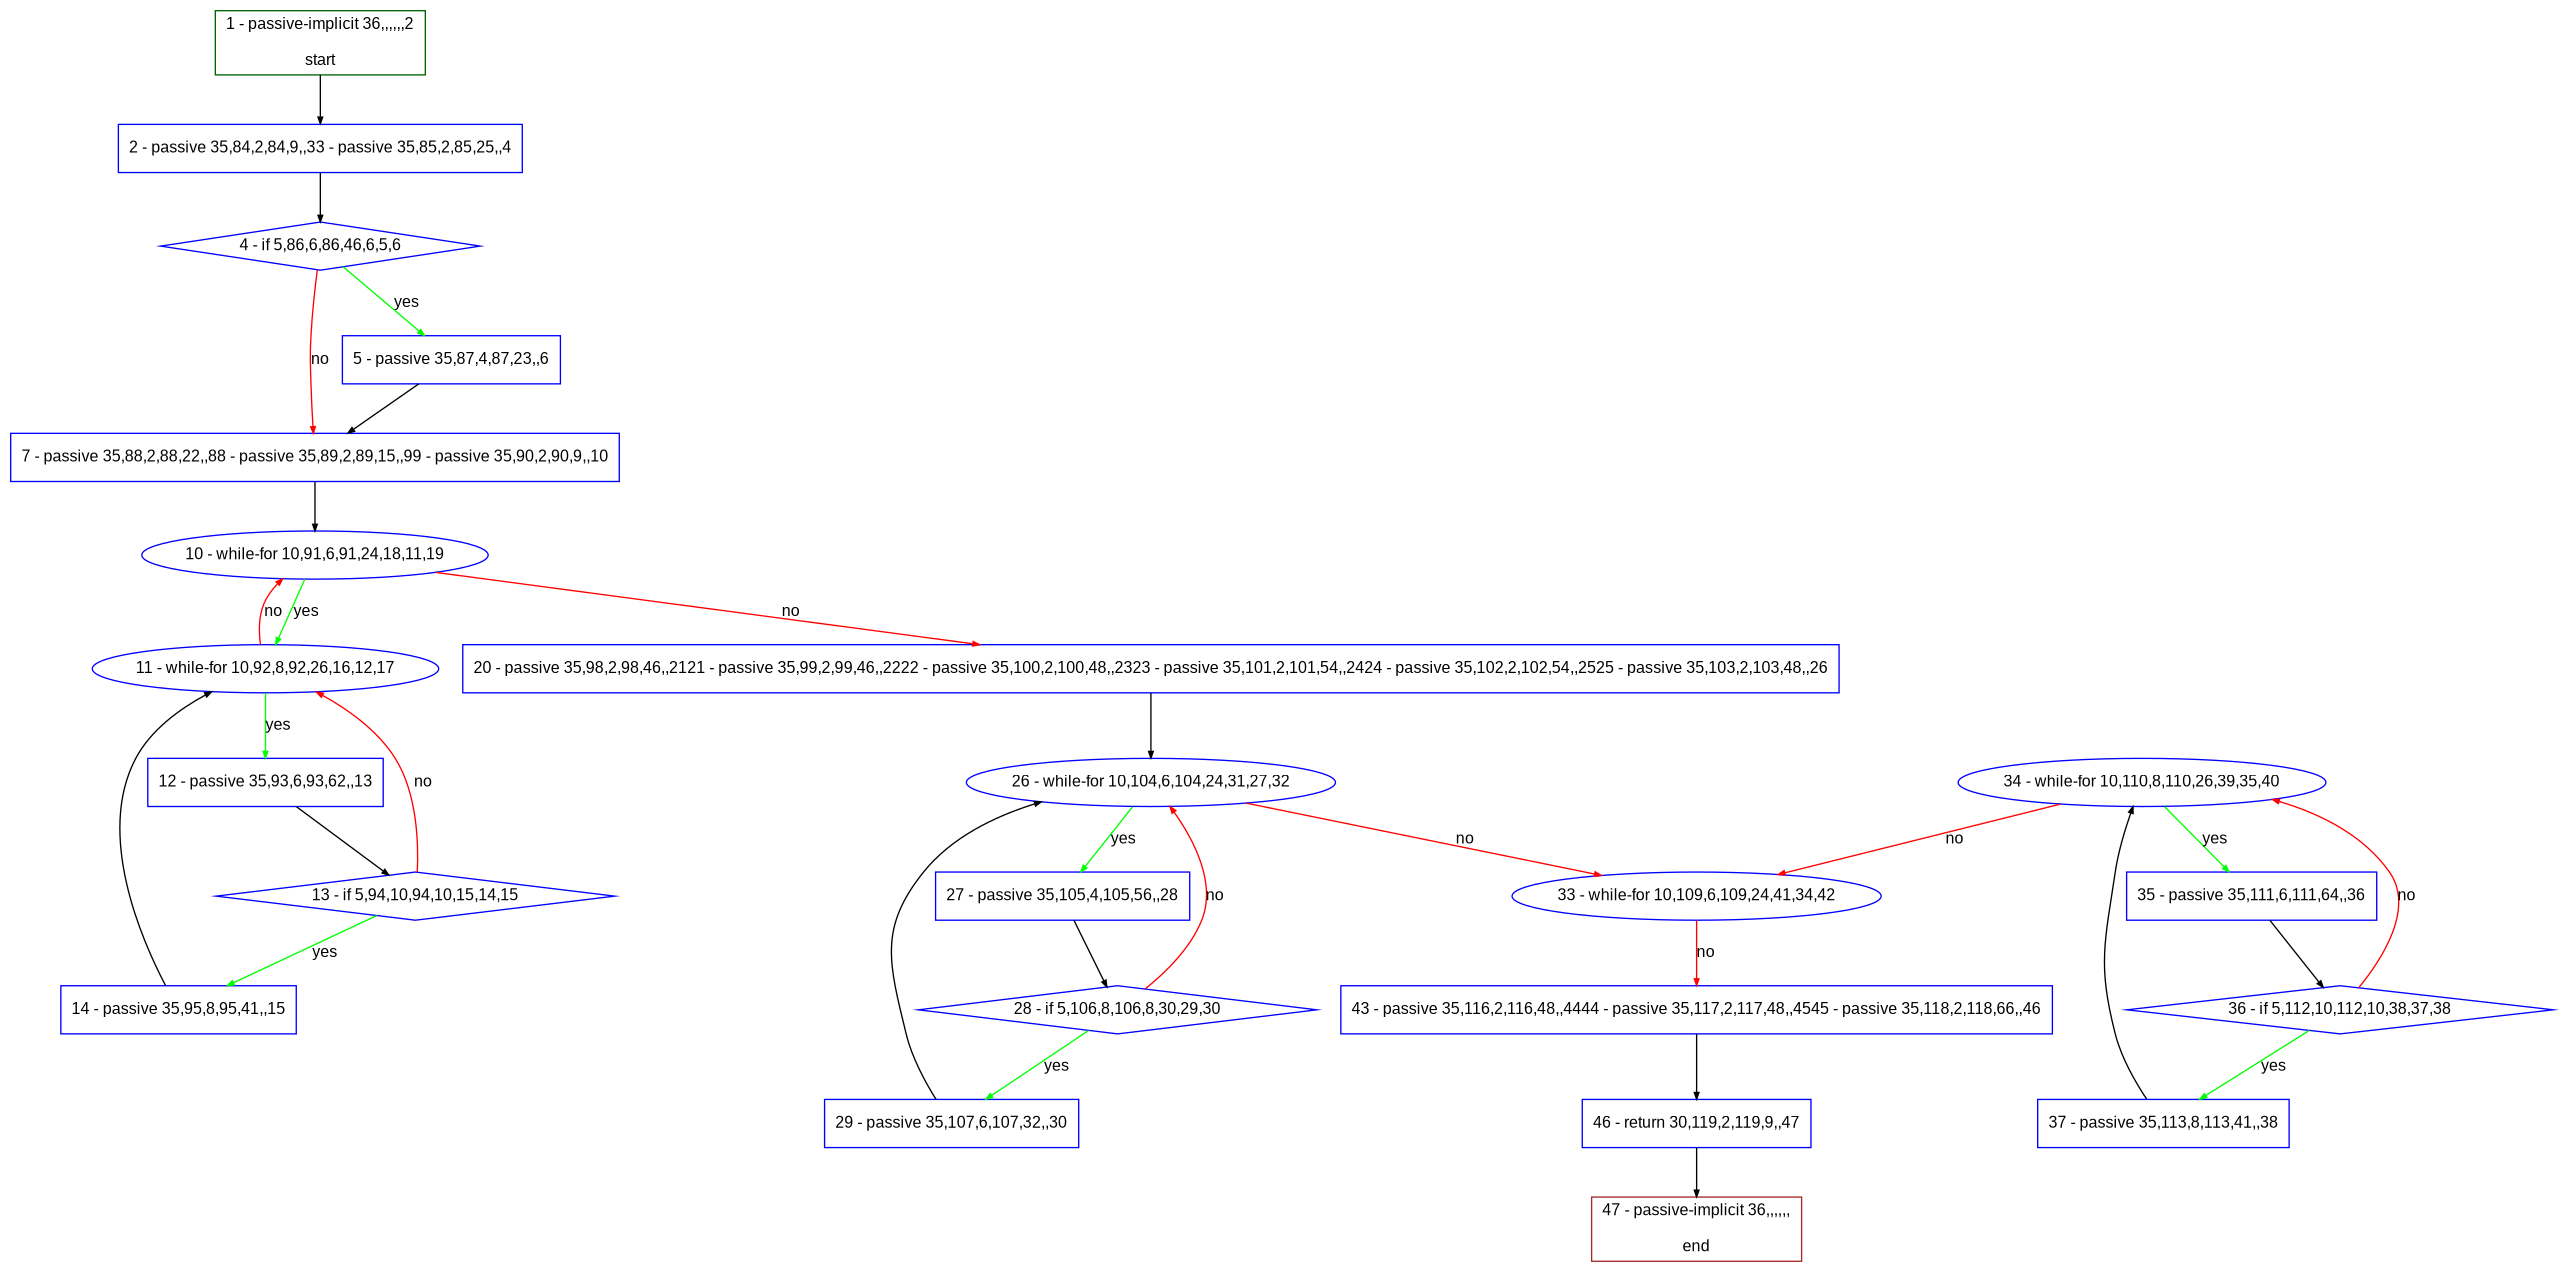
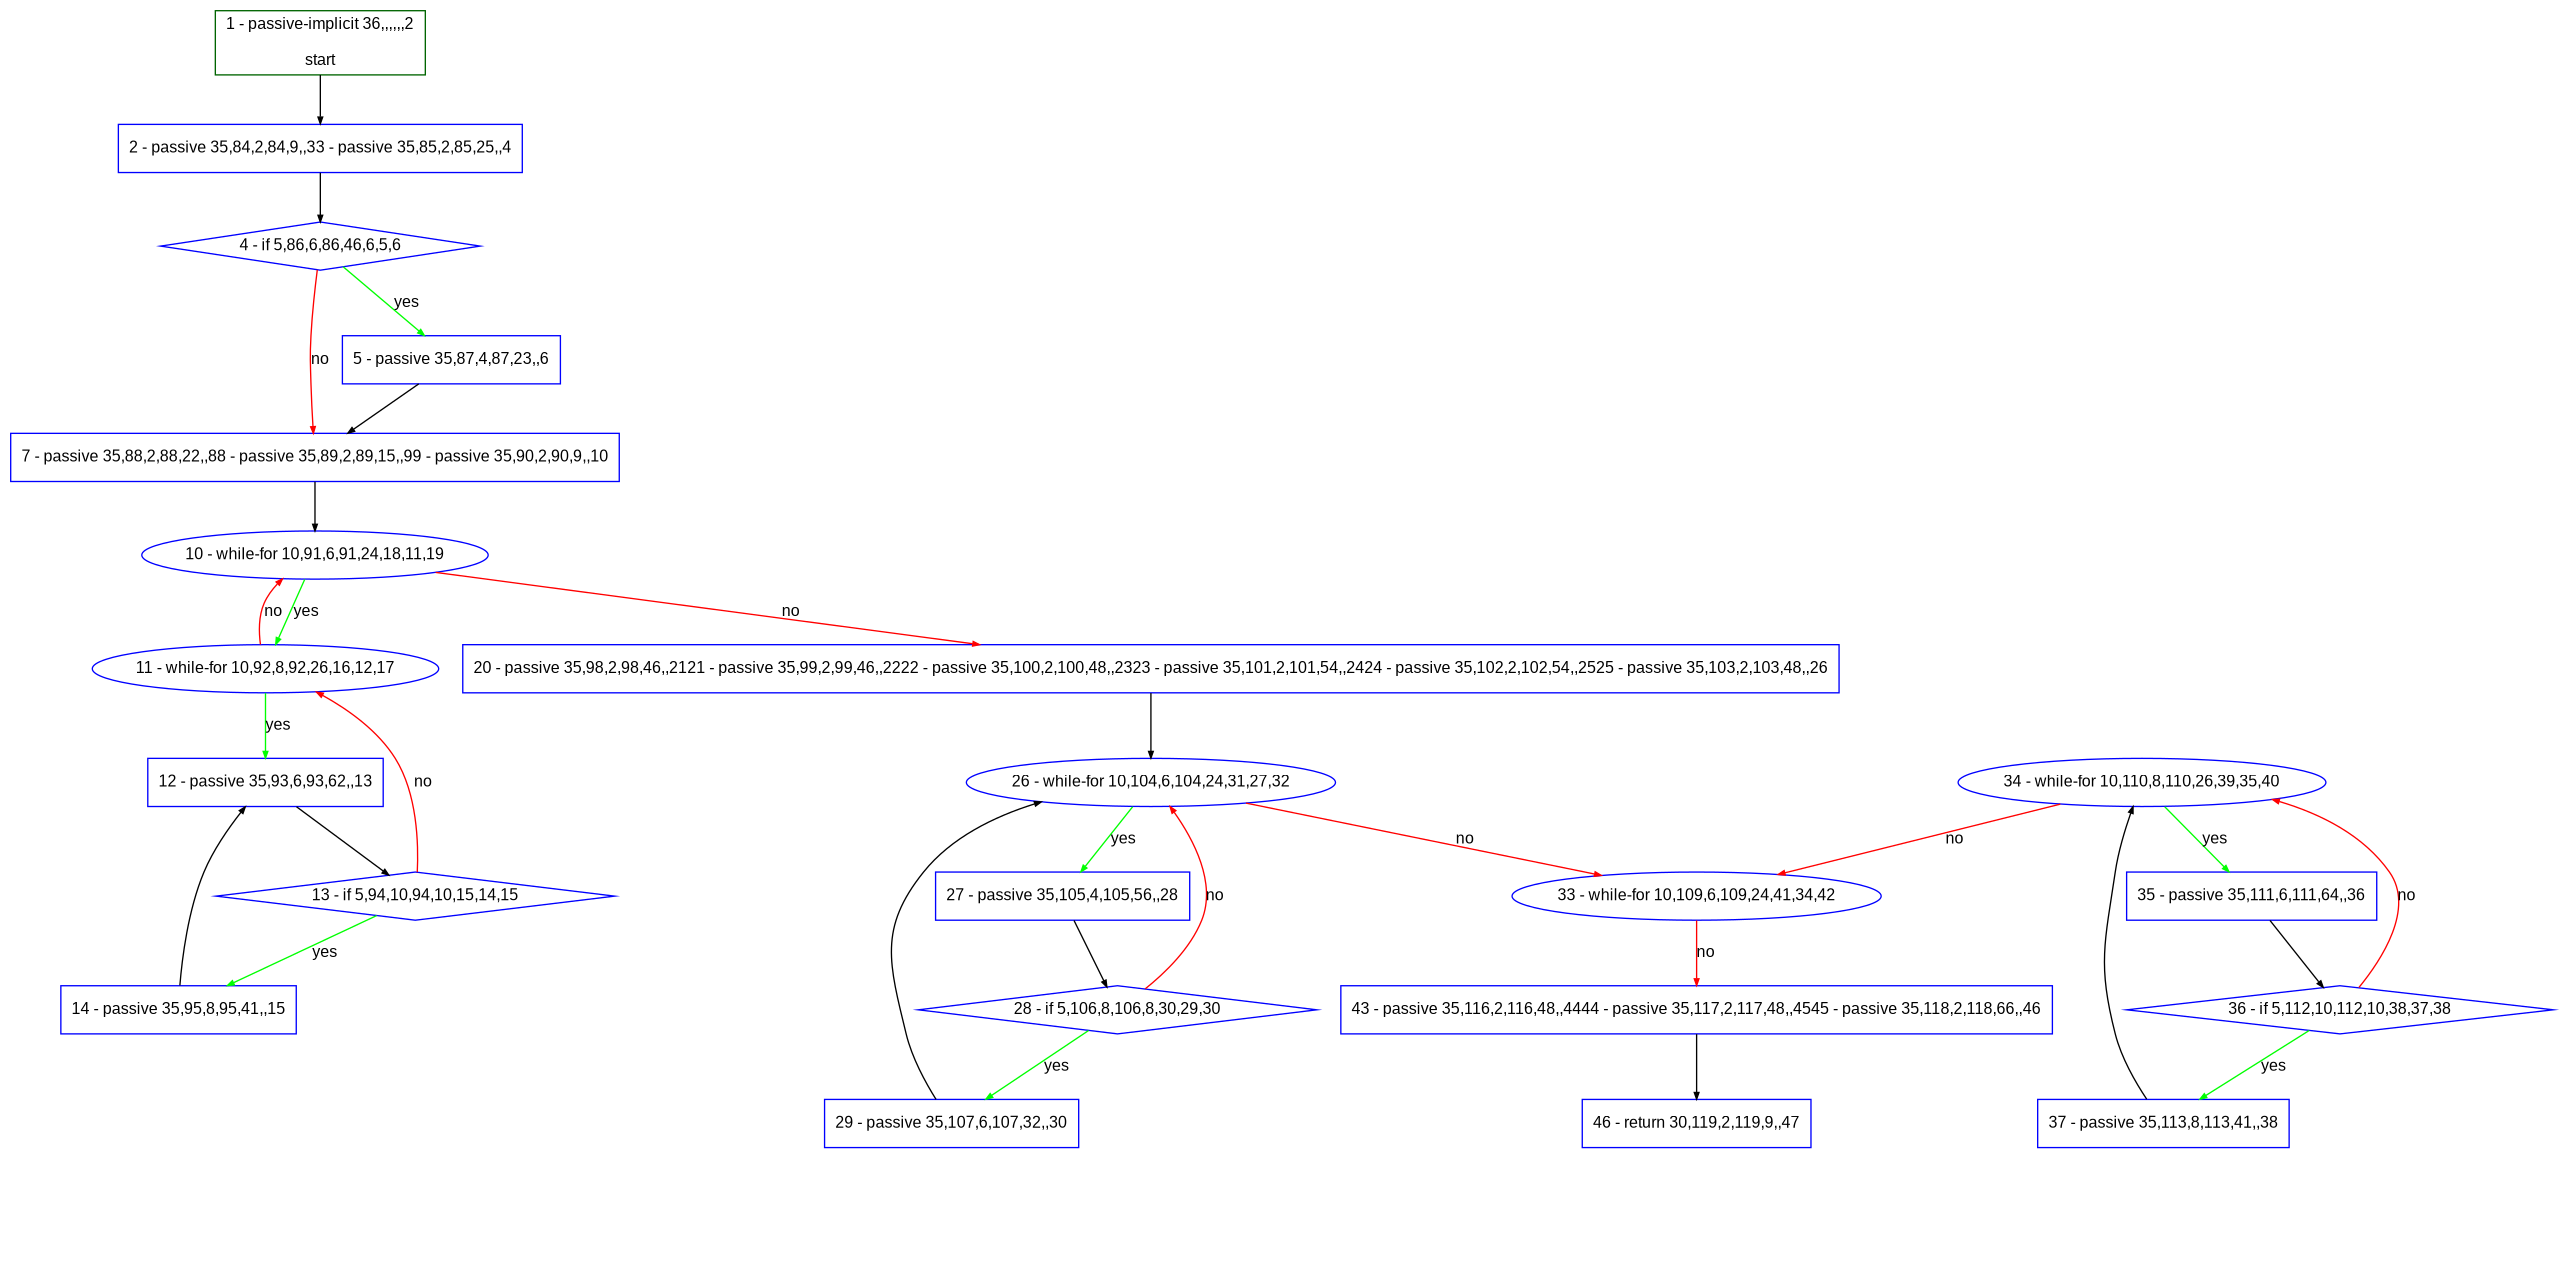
edge "14 - passive 35,95,8,95,41,,15" -> "11 - while-for 10,92,8,92,26,16,12,17": now "14 - passive 35,95,8,95,41,,15" -> "12 - passive 35,93,6,93,62,,13"
node "47 - passive-implicit 36,,,,,, end": removed
